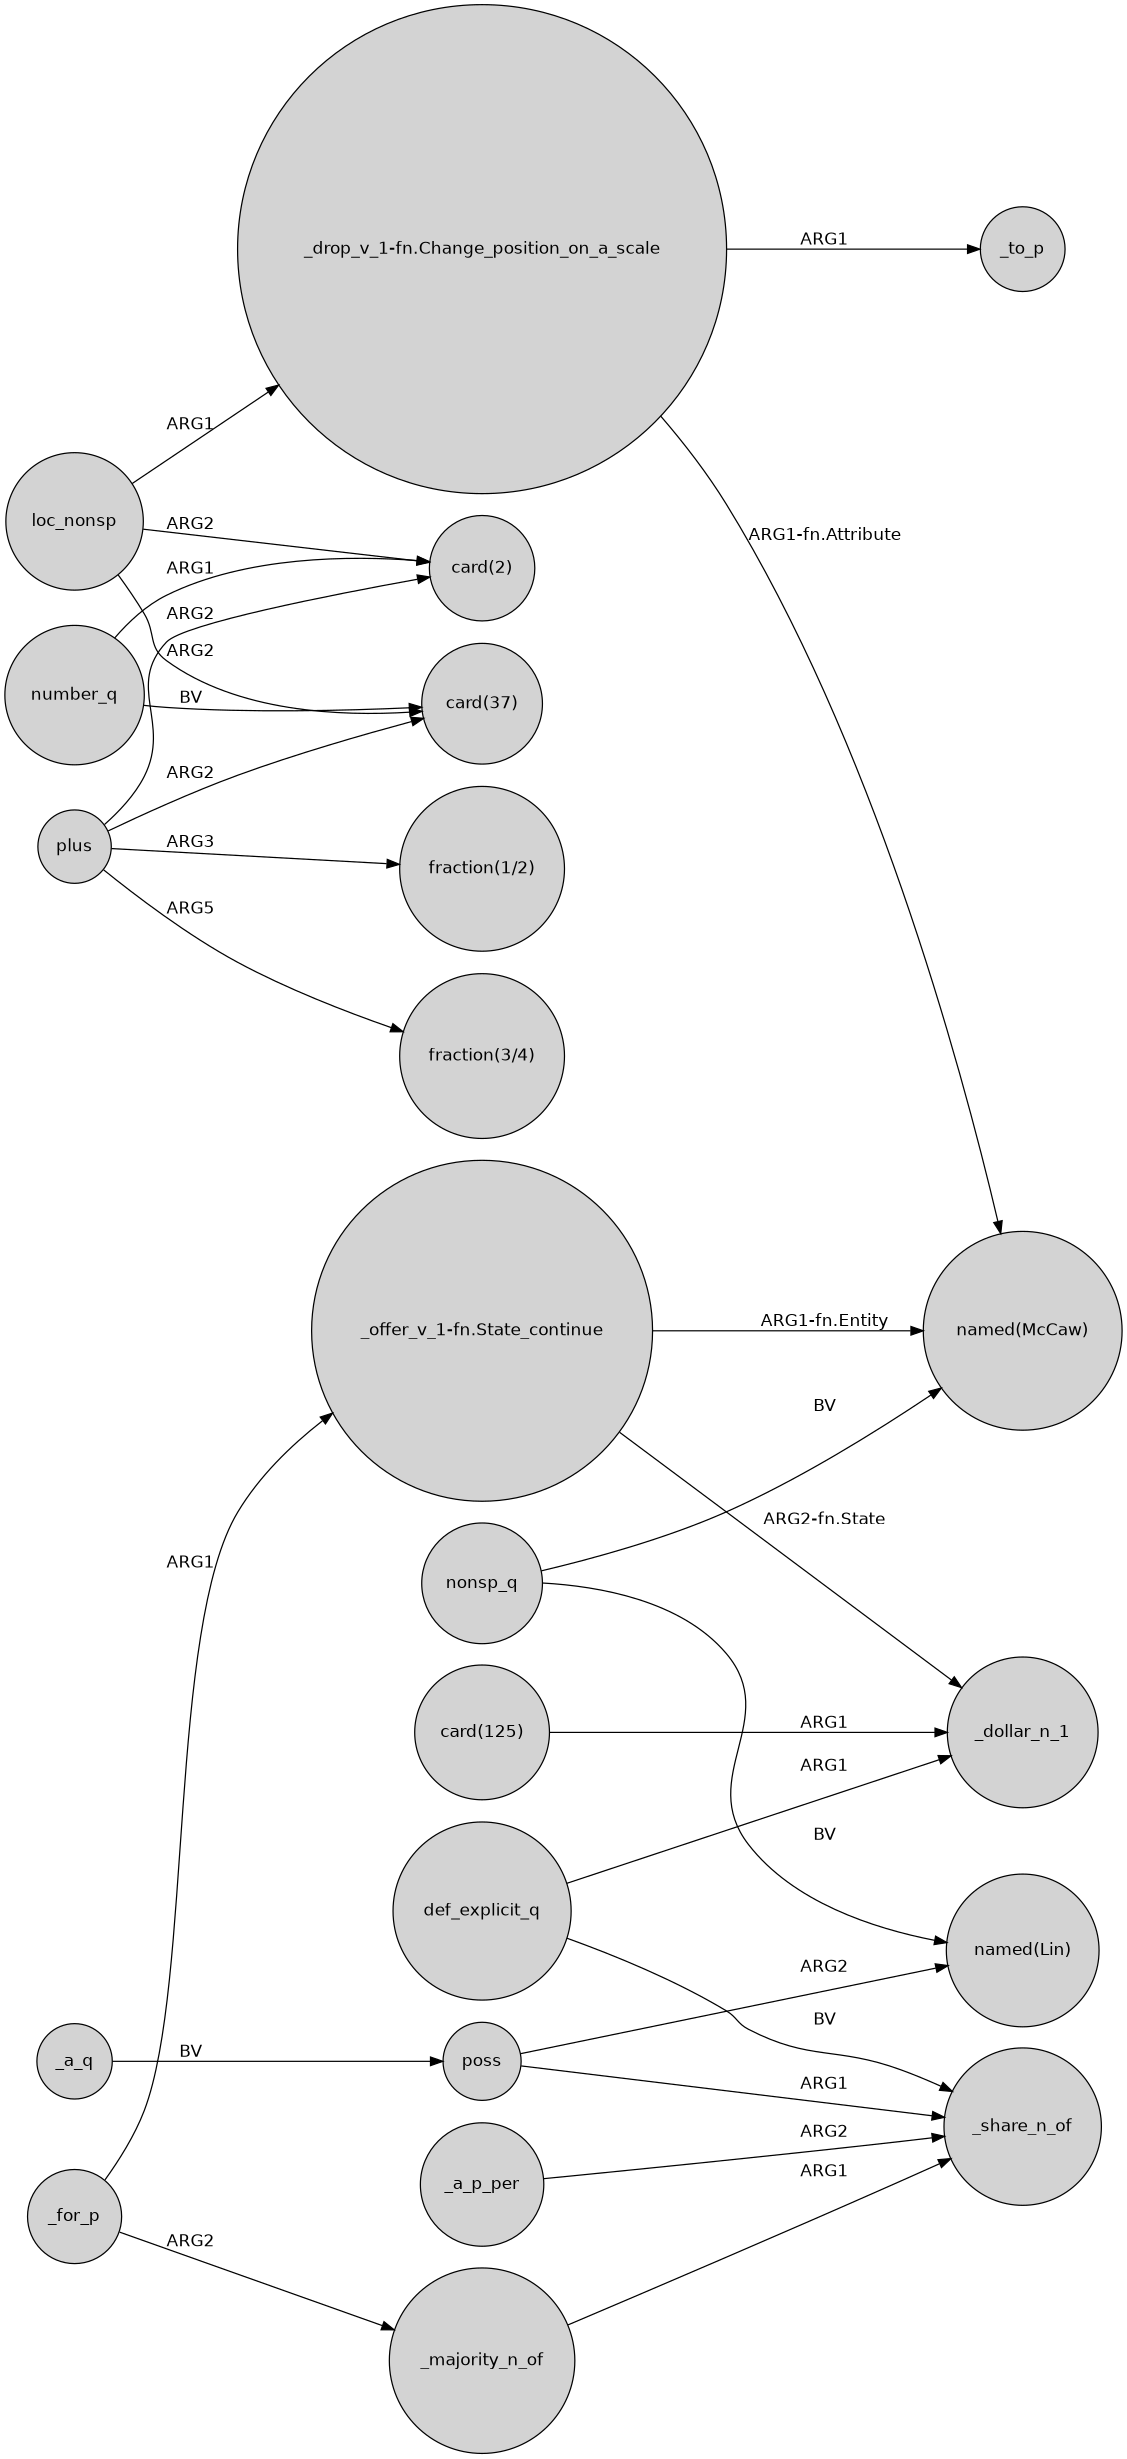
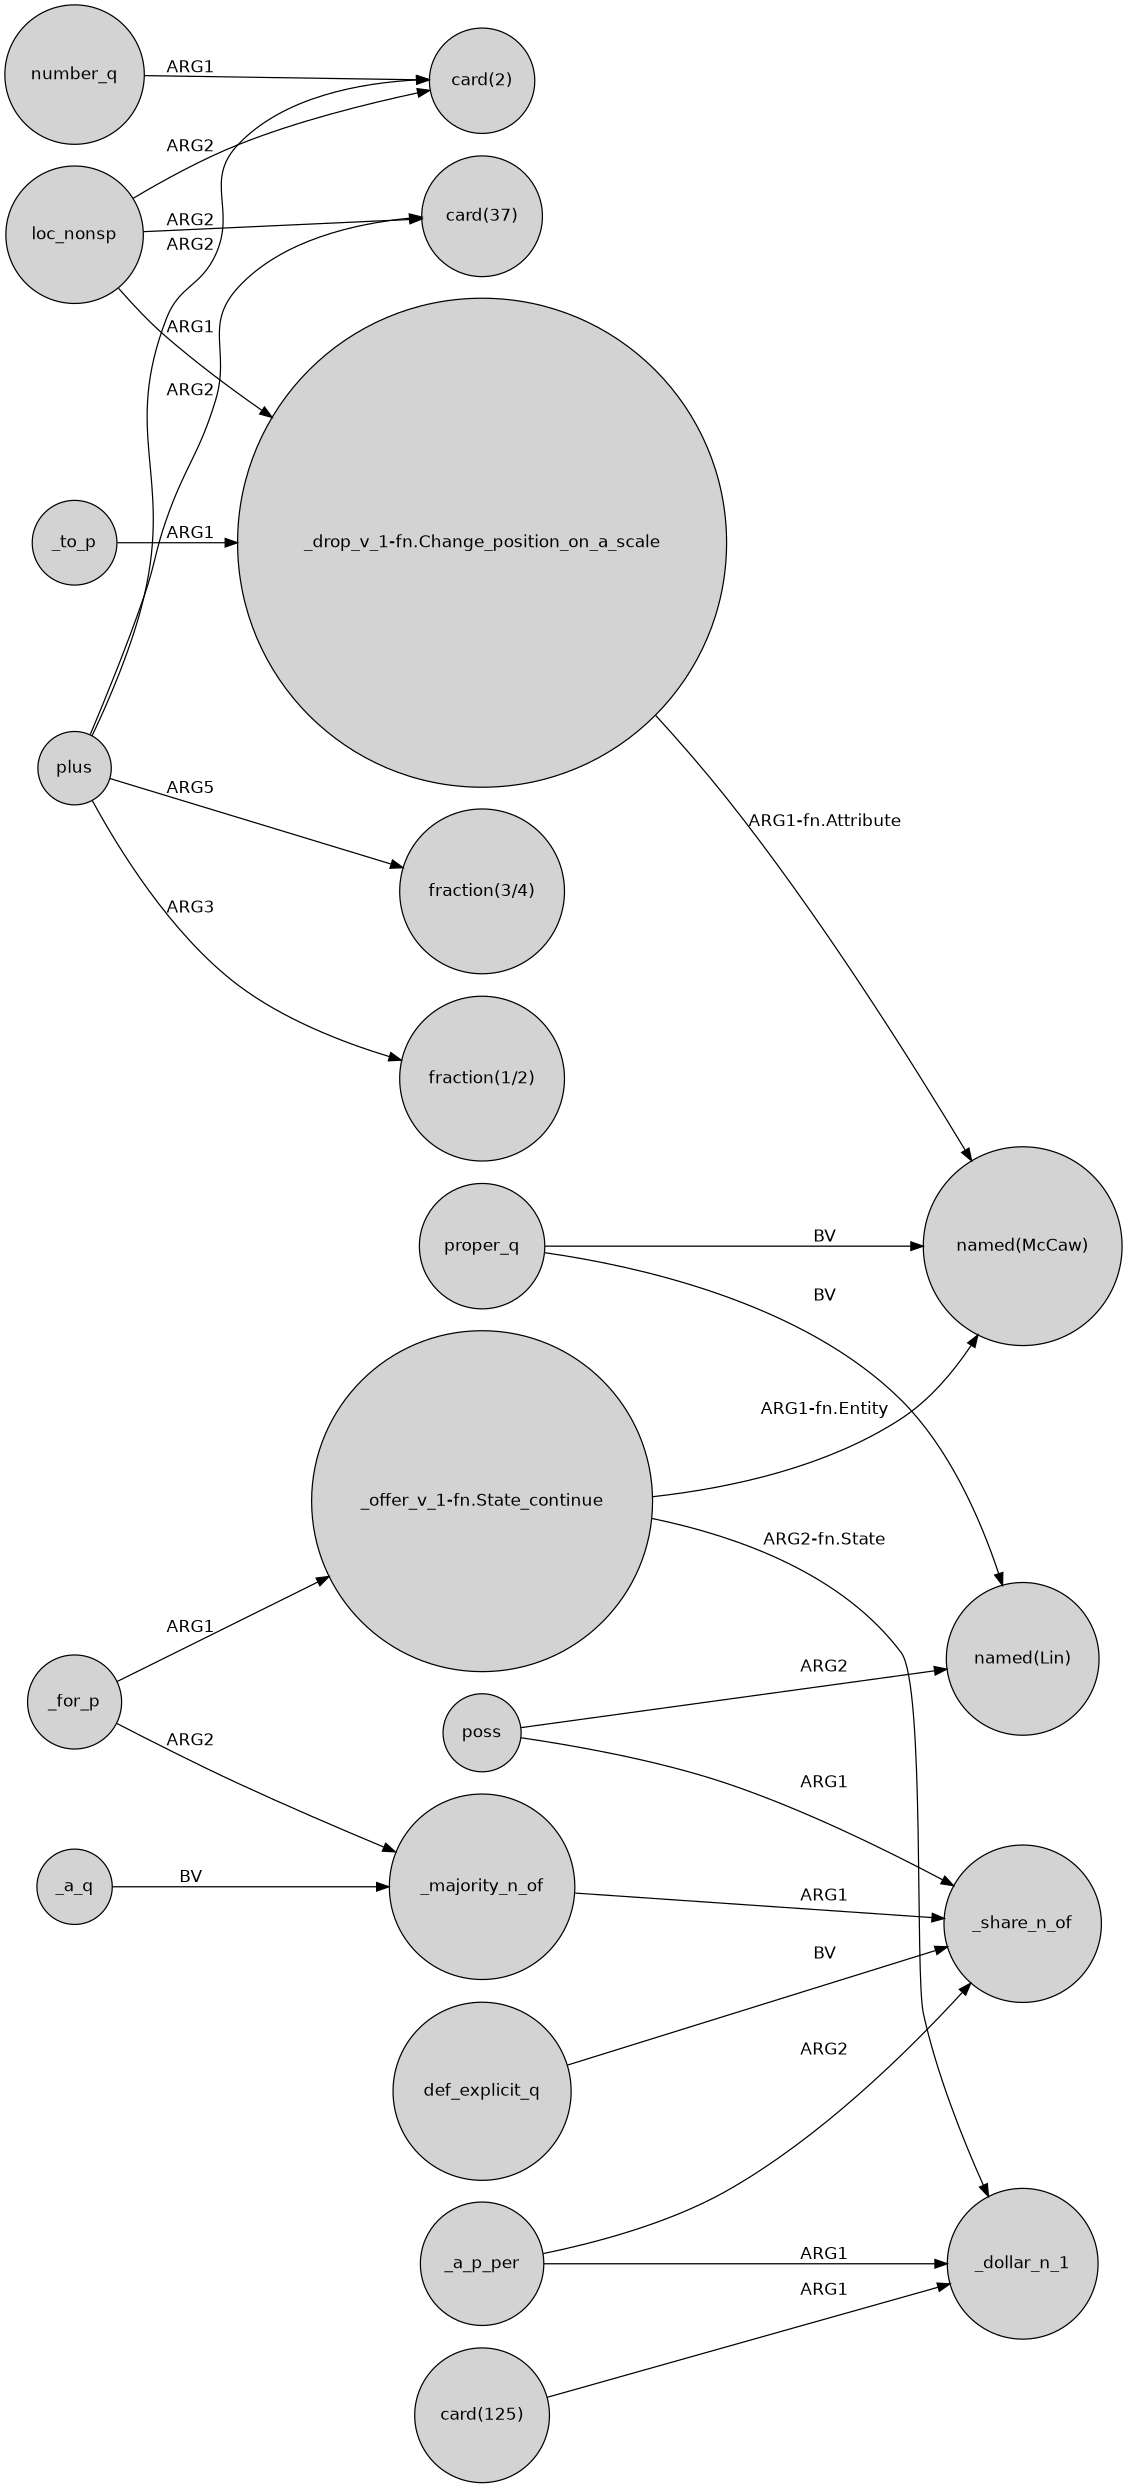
edge "_drop_v_1-fn.Change_position_on_a_scale" -> "_to_p": reversed
edge "number_q" -> "card(37)": removed, label "BV"
node "nonsp_q": label "nonsp_q" -> "proper_q"
edge "def_explicit_q" -> "_dollar_n_1": now "_a_p_per" -> "_dollar_n_1"
edge "_a_q" -> "poss": now "_a_q" -> "_majority_n_of"
